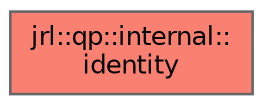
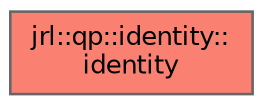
node "jrl::qp::internal:: identity": label "jrl::qp::internal:: identity" -> "jrl::qp::identity:: identity"
